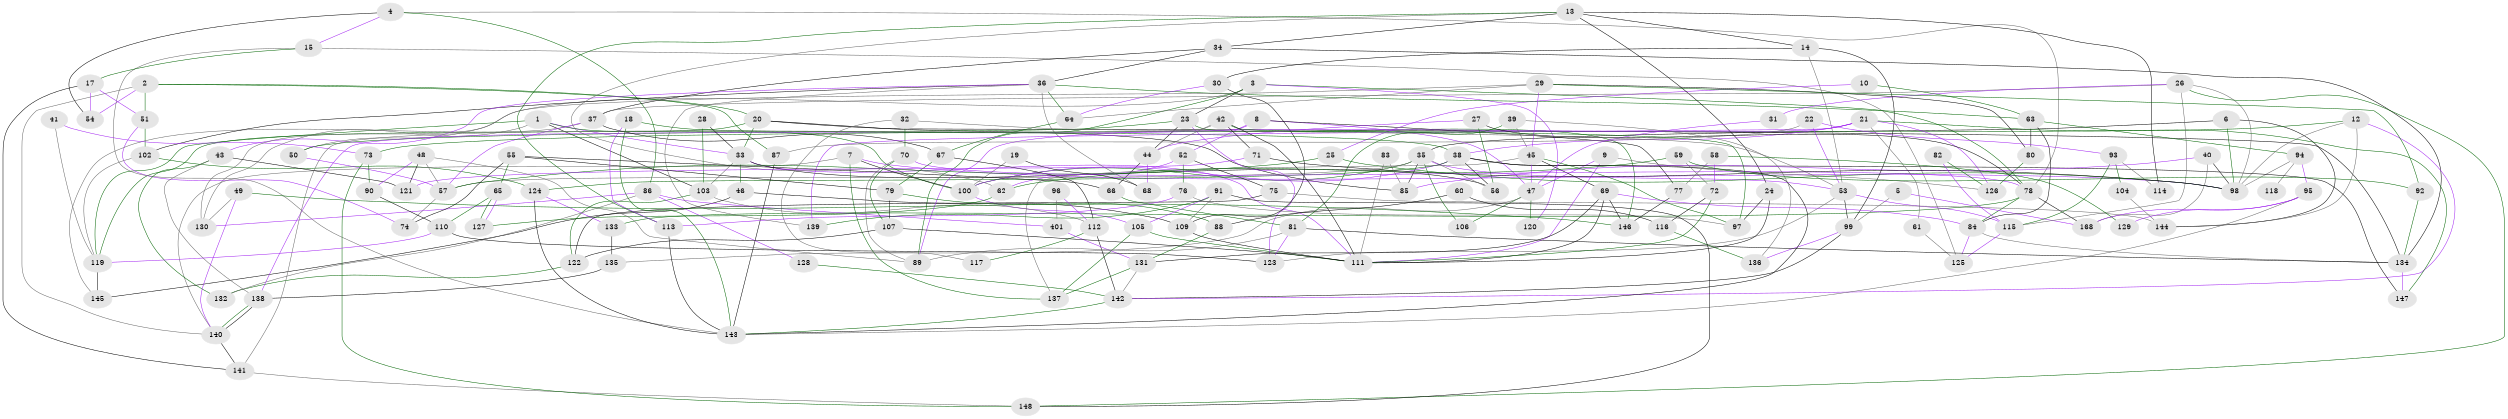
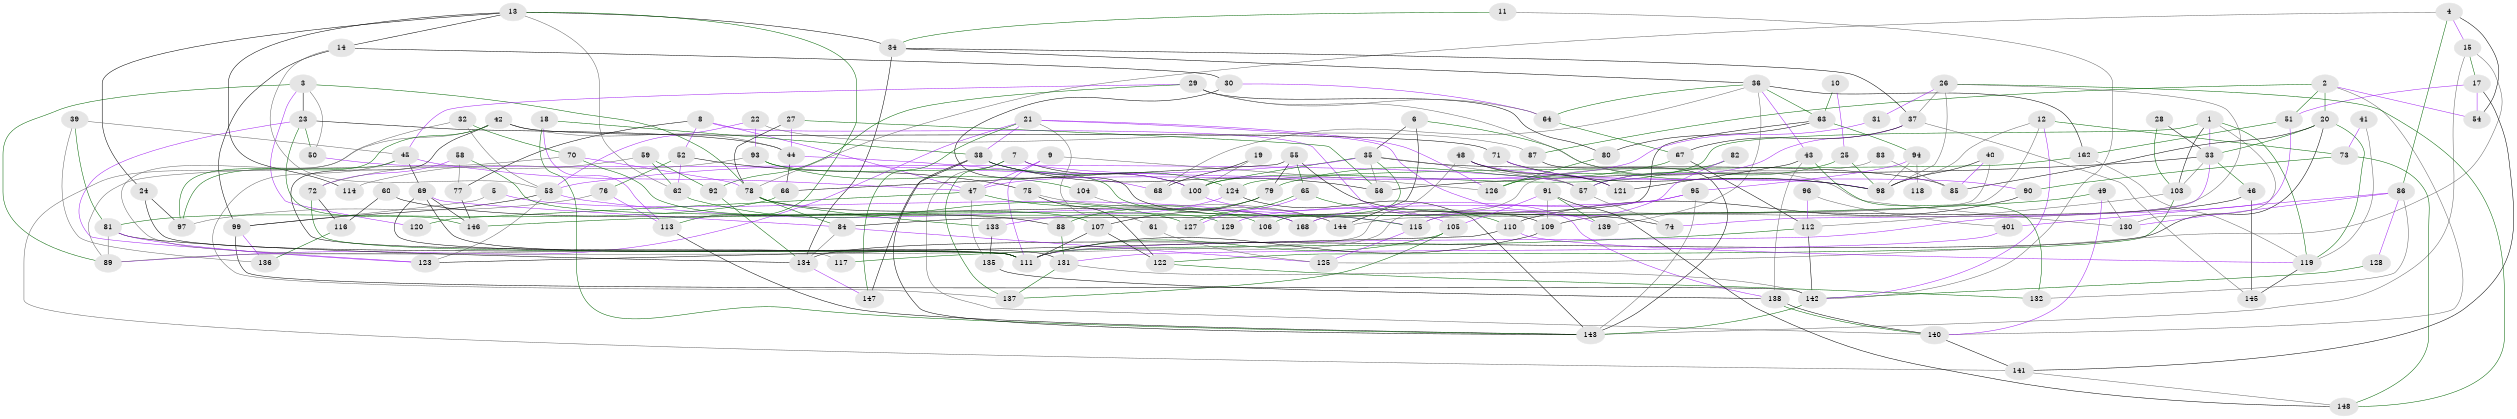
node "11": added
node "102": label "102" -> "162"
